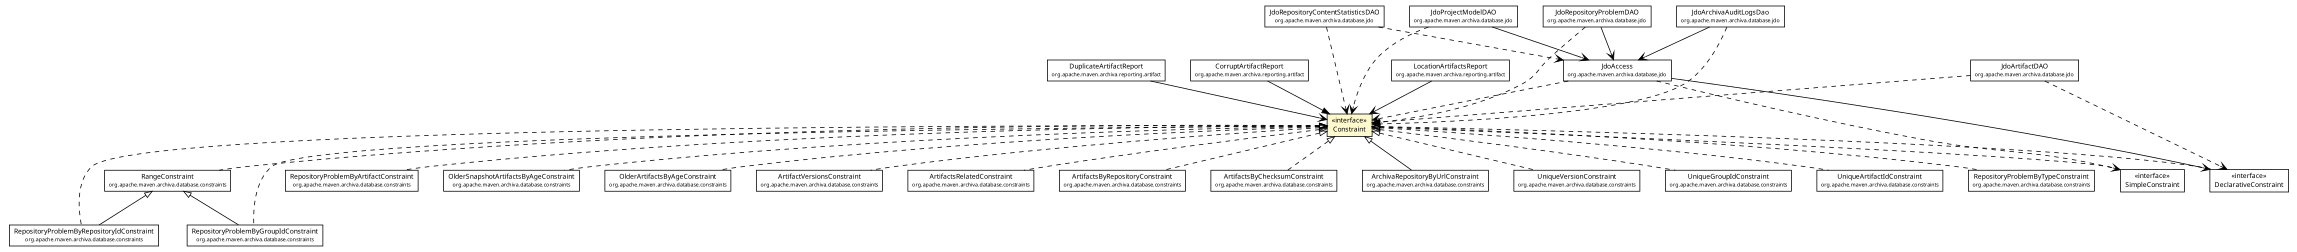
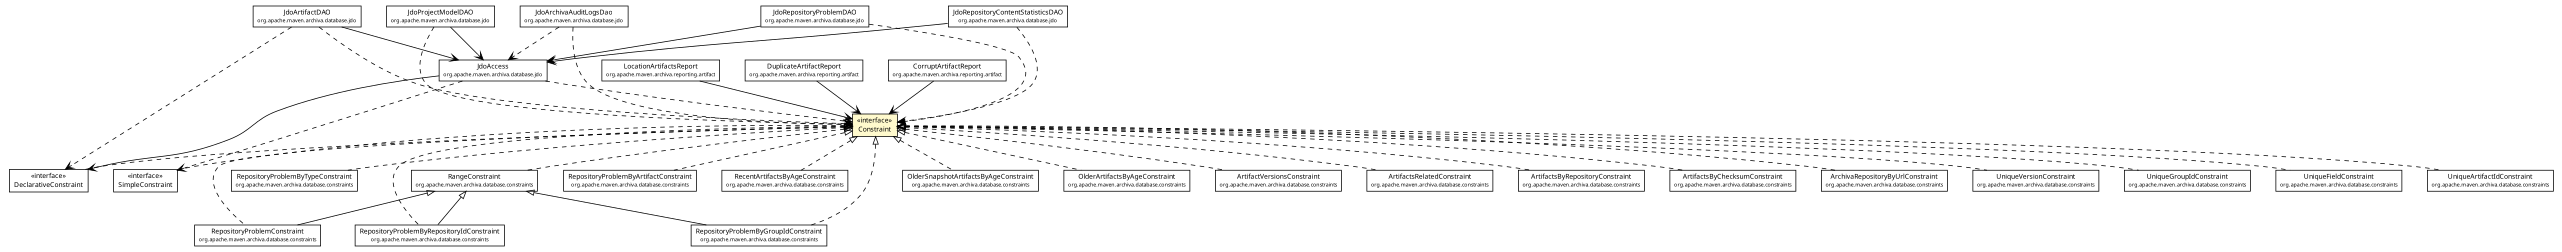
edge "JdoArtifactDAO" -> "JdoAccess": added
edge "JdoArchivaAuditLogsDao" -> "JdoAccess": style solid -> dashed
edge "JdoRepositoryContentStatisticsDAO" -> "JdoAccess": style dashed -> solid
edge "CorruptArtifactReport" -> "Constraint": arrowhead normal -> open
edge "JdoArtifactDAO" -> "Constraint": arrowhead normal -> open
edge "ArchivaRepositoryByUrlConstraint" -> "Constraint": style solid -> dashed
node "RecentArtifactsByAgeConstraint": added
node "UniqueFieldConstraint": added
node "RepositoryProblemConstraint": added
